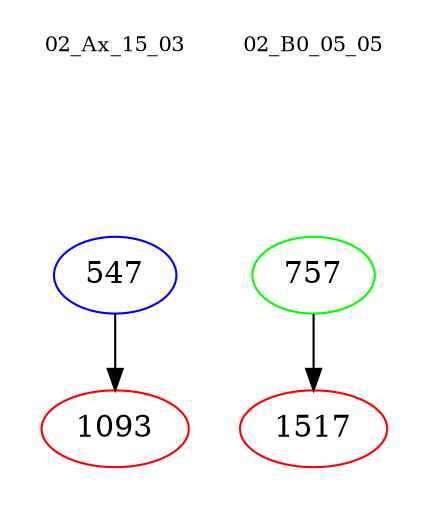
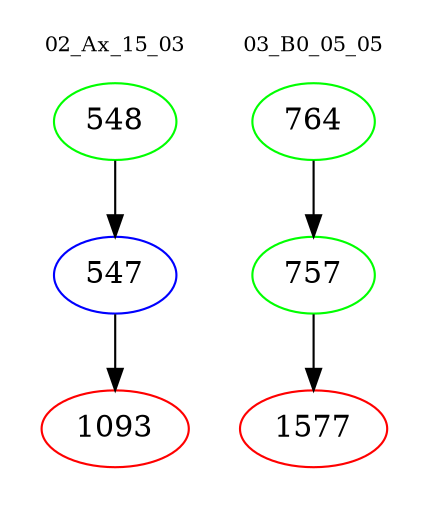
cluster "02_B0_05_05": label "02_B0_05_05" -> "03_B0_05_05"
node "548": added
node "764": added
node "1517": label "1517" -> "1577"
